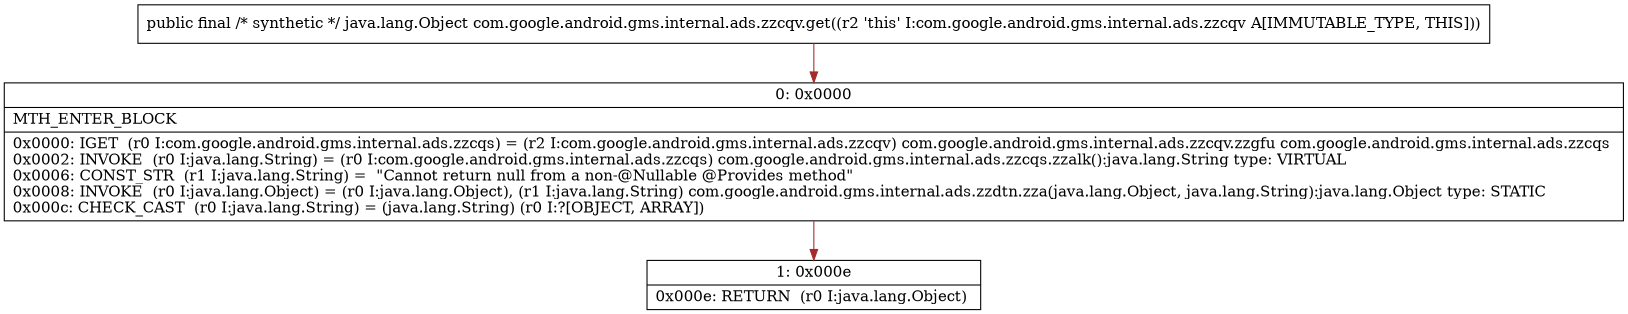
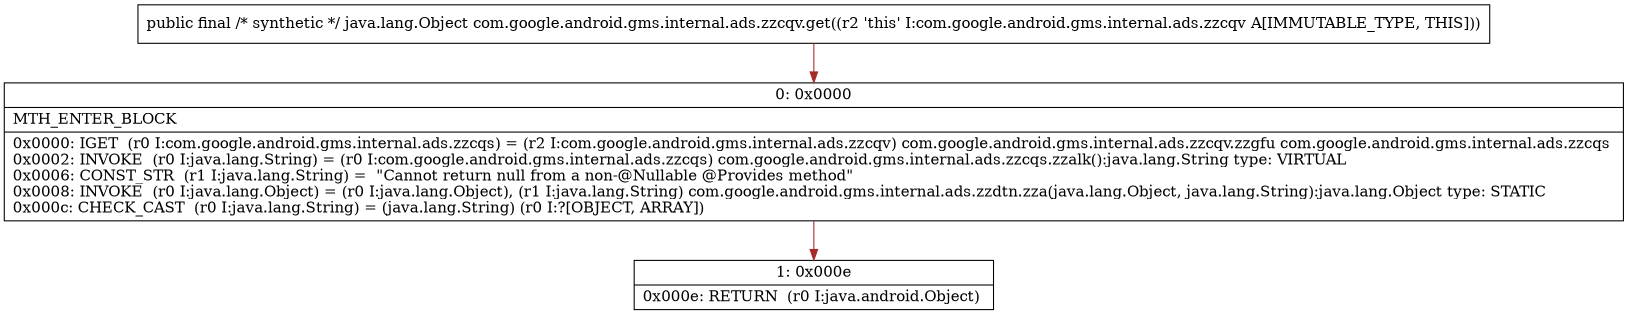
node "1: 0x000e": text "0x000e: RETURN  (r0 I:java.lang.Object)" -> "0x000e: RETURN  (r0 I:java.android.Object)"
